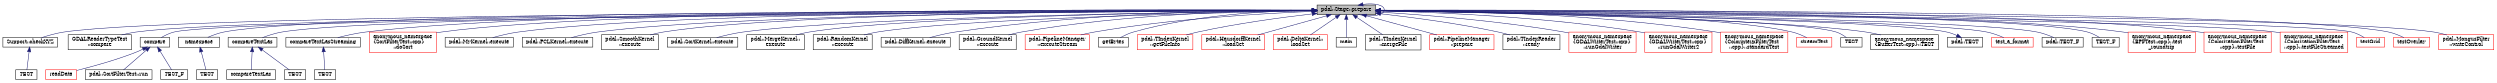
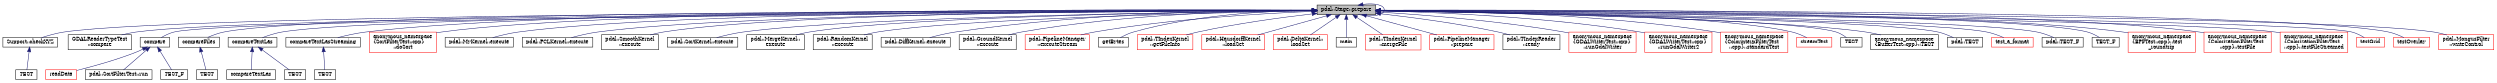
edge "pdal::Stage::prepare" -> "pdal::TEST": reversed
node "namespace": label "namespace" -> "compareFiles"
node "pdal::TIndexKernel ::mergeFile": color black -> red
